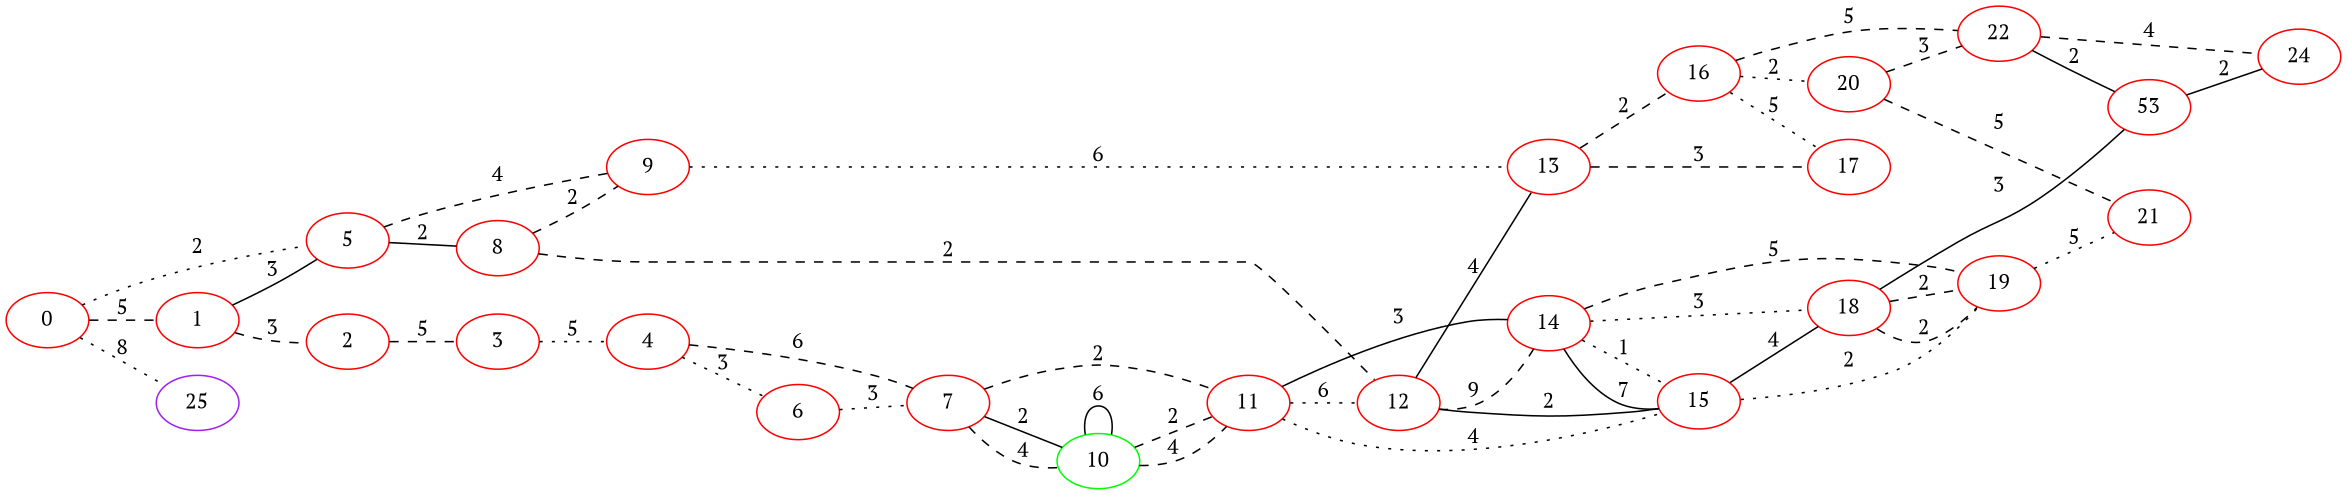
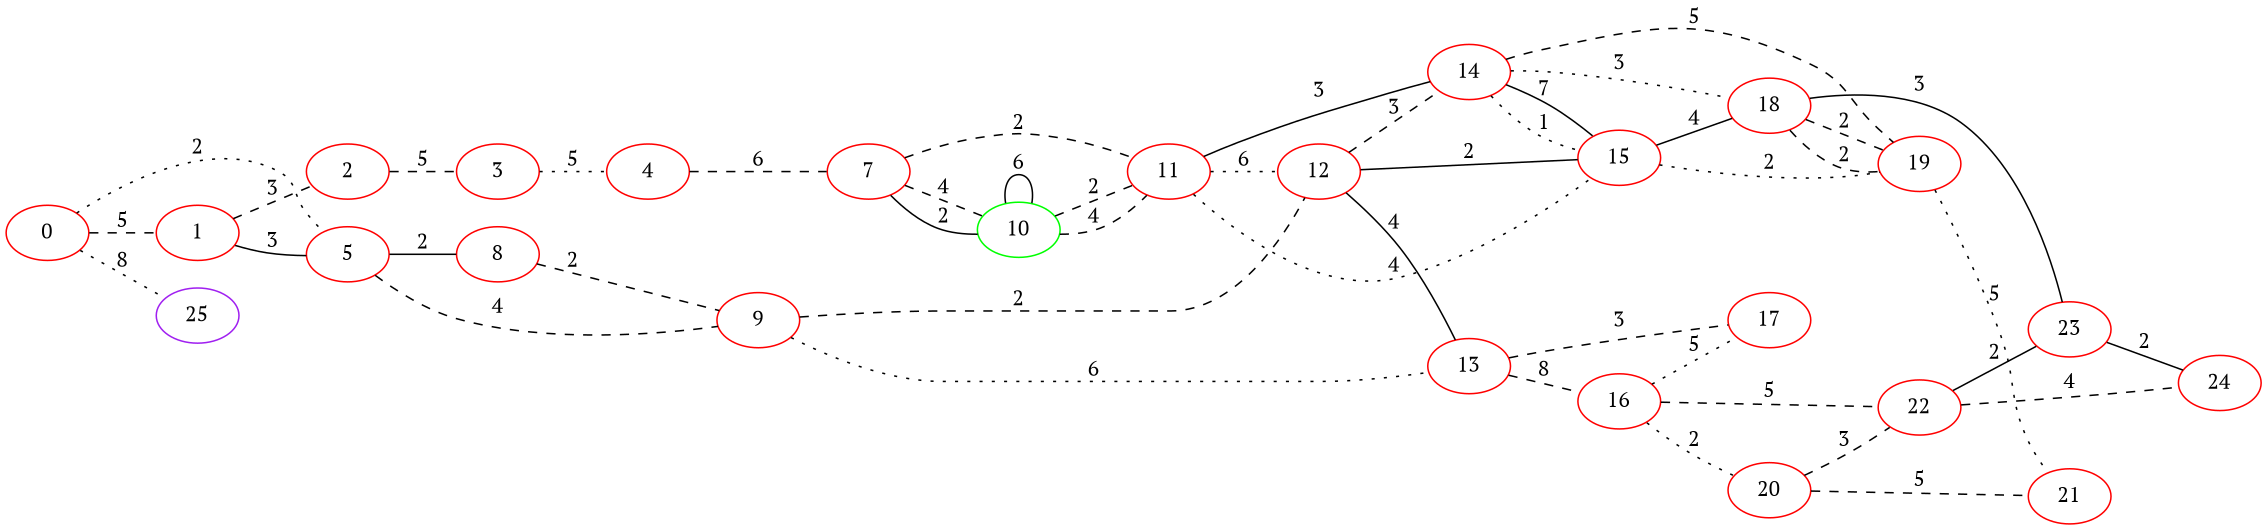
edge "16" -- "13": label "2" -> "8"
node "53": label "53" -> "23"
edge "8" -- "12": now "9" -- "12"
edge "14" -- "12": label "9" -> "3"
node "6": removed
